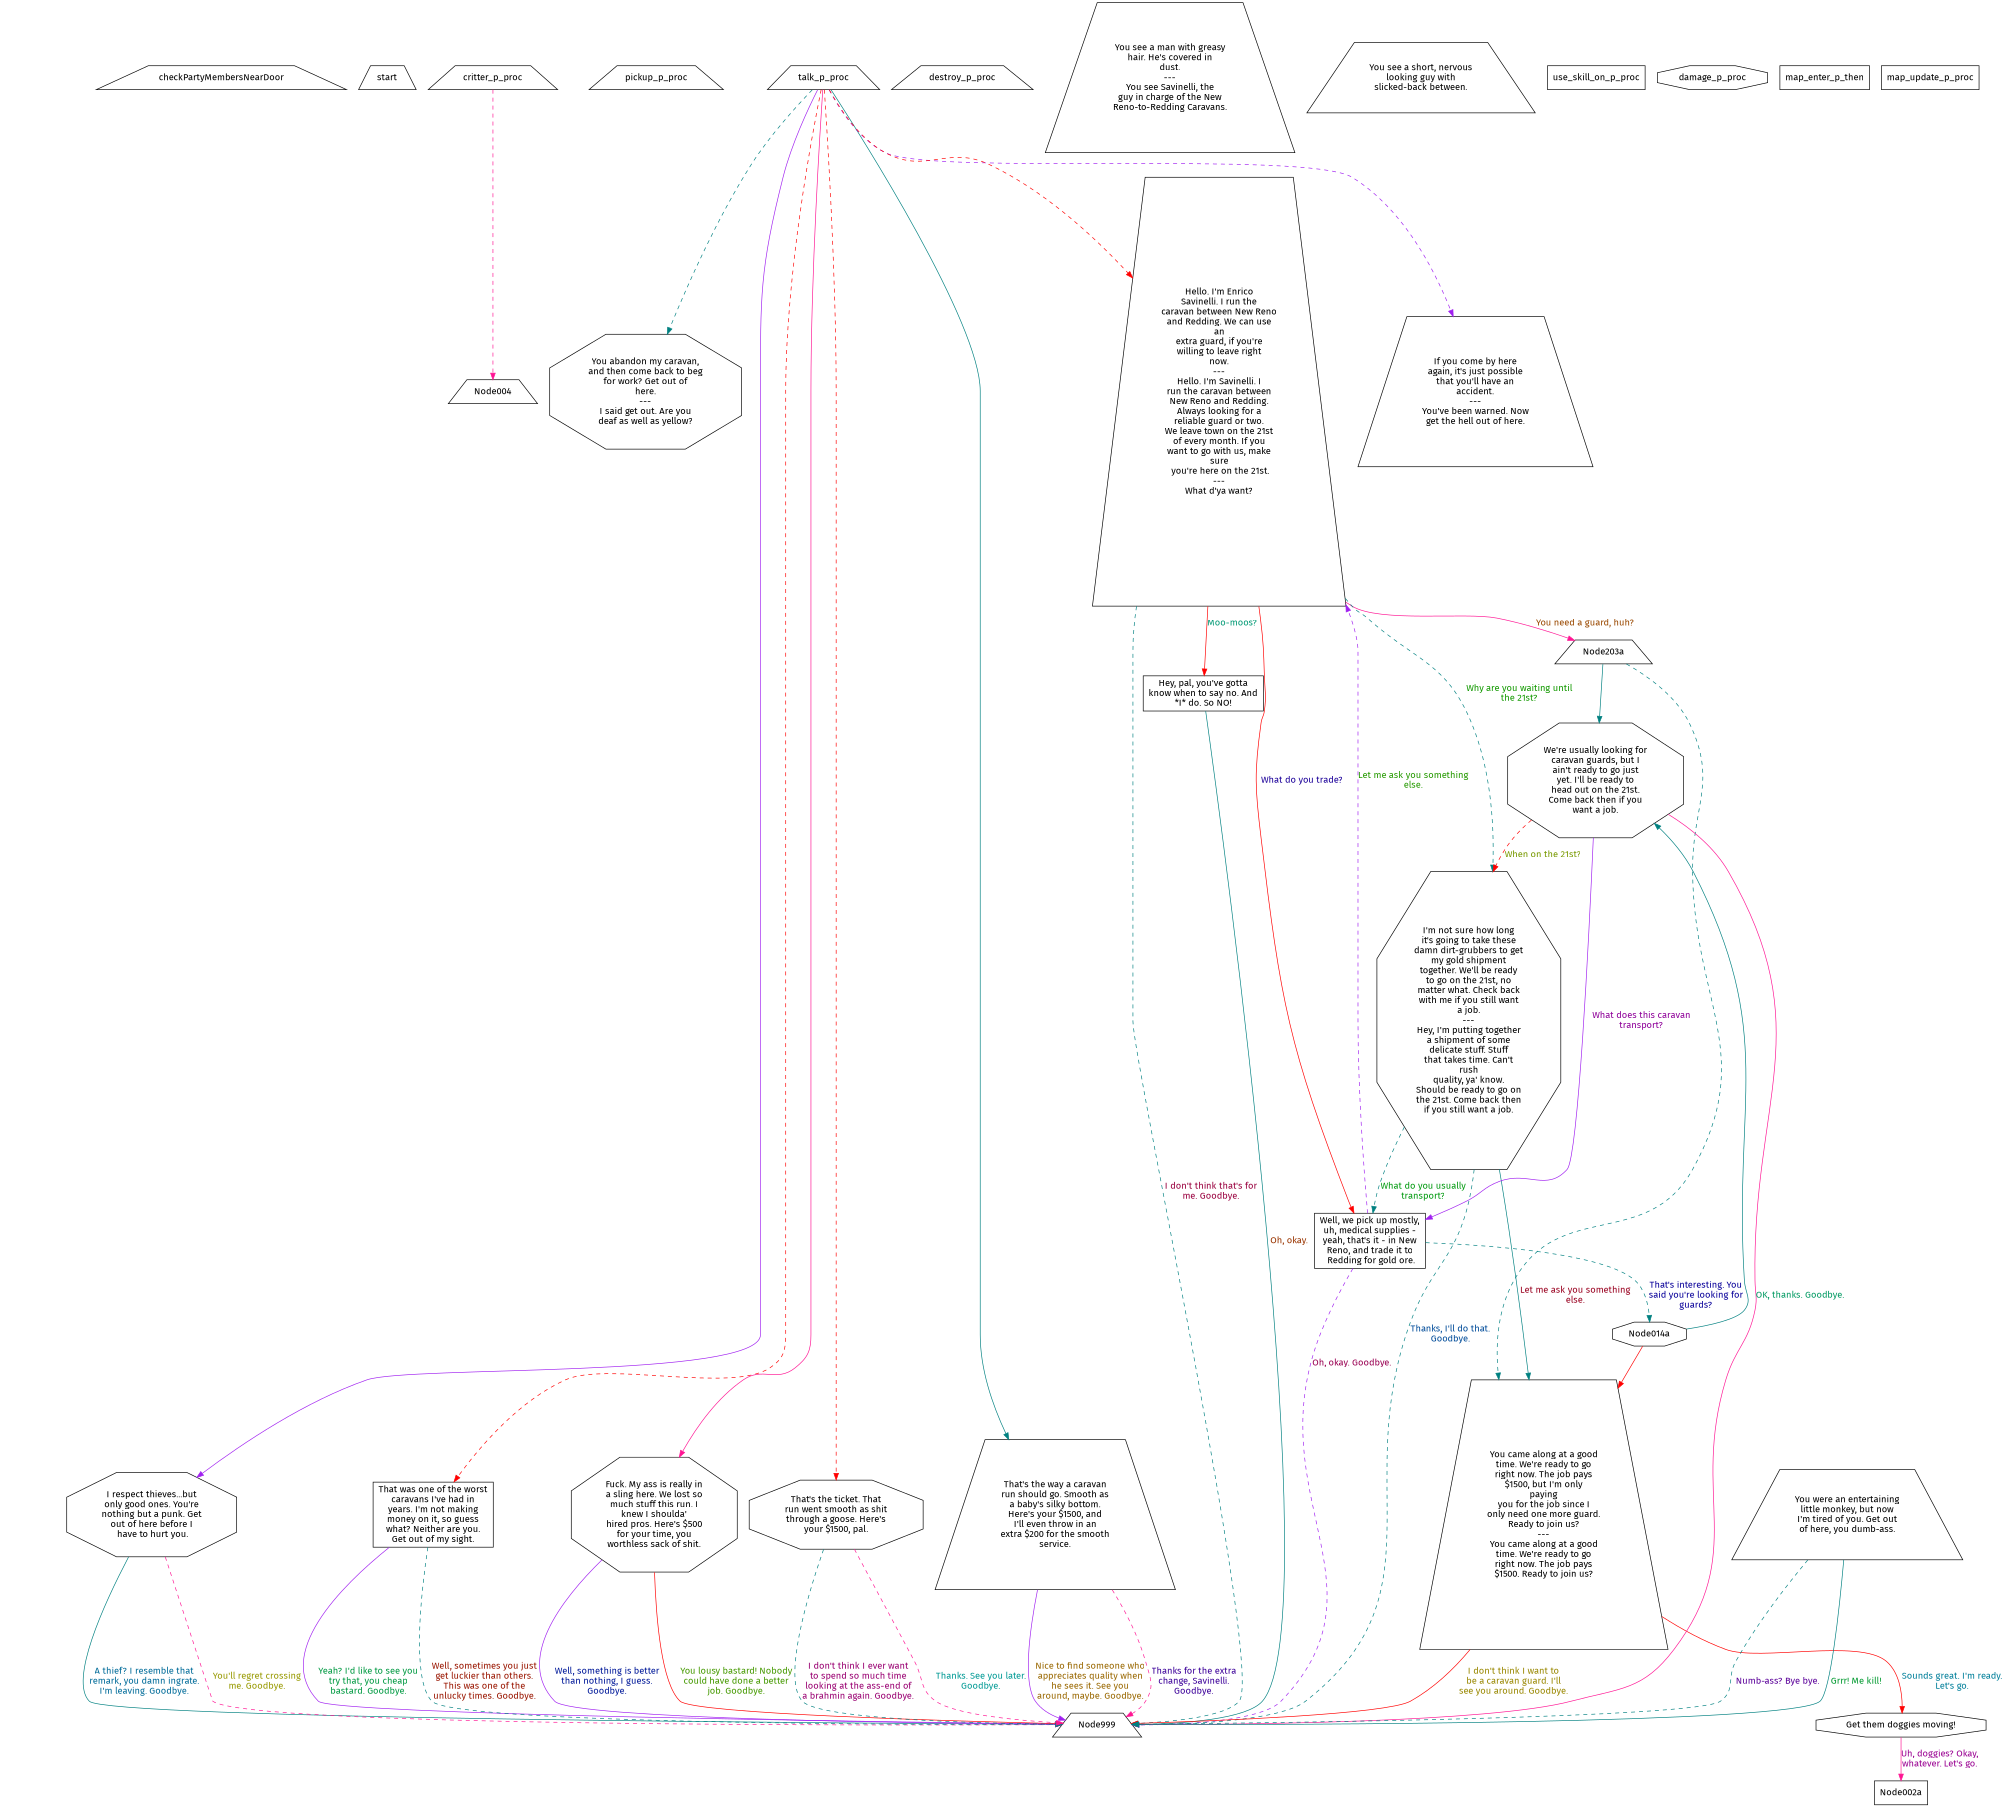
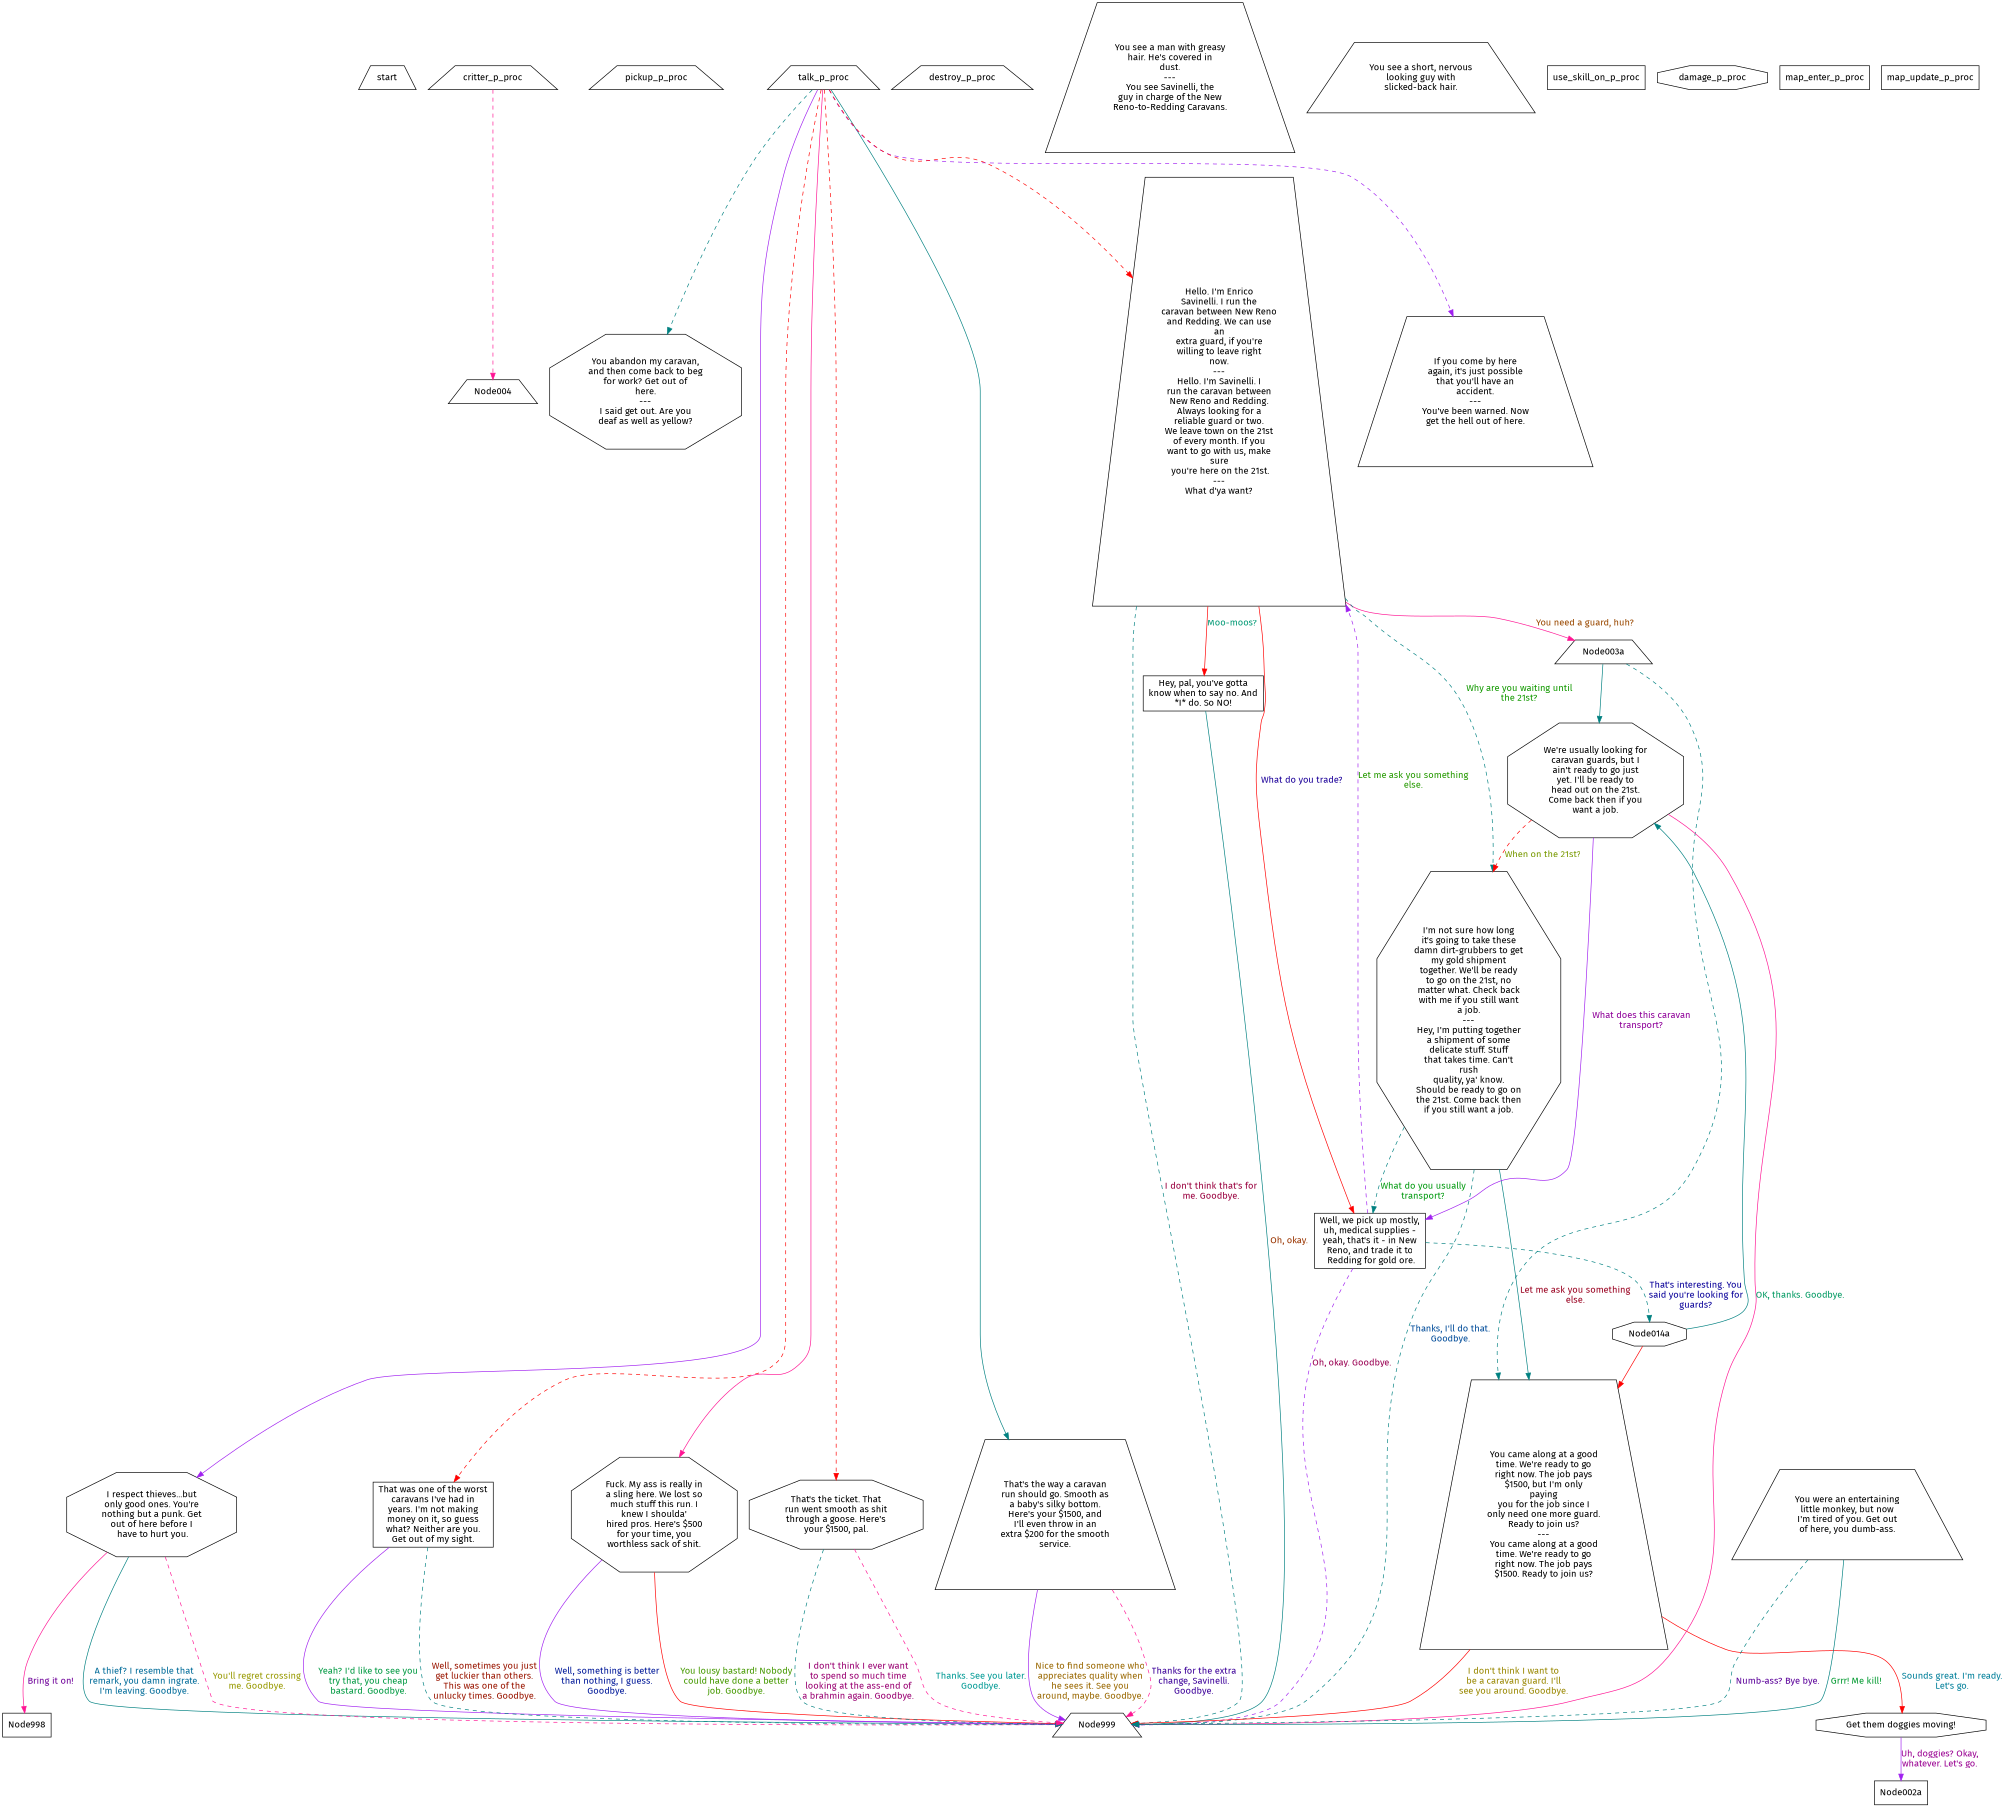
node "checkPartyMembersNearDoor": removed
node "You see a short, nervous looking guy with slicked-back between.": label "You see a short, nervous looking guy with slicked-back between." -> "You see a short, nervous looking guy with slicked-back hair."
node "map_enter_p_then": label "map_enter_p_then" -> "map_enter_p_proc"
node "Node203a": label "Node203a" -> "Node003a"
node "Node998": added
edge "Get them doggies moving!" -> "Node002a": color deeppink -> purple
